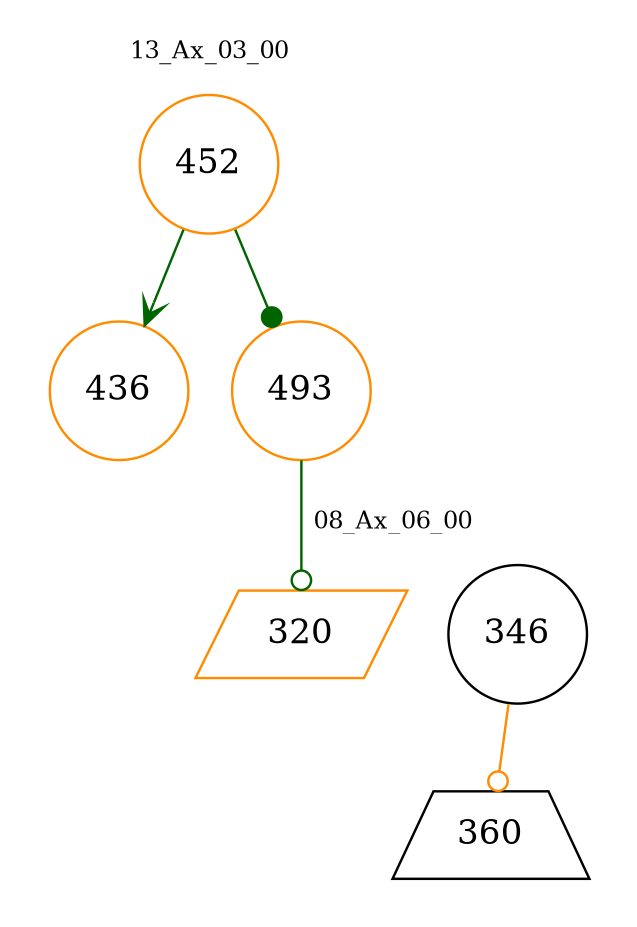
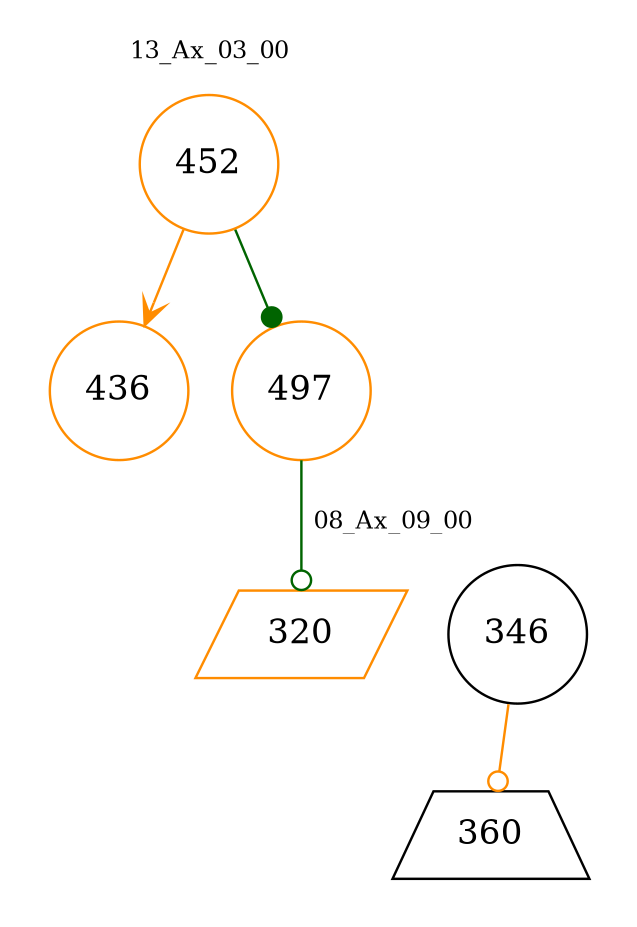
edge "452" -> "436": color darkgreen -> darkorange
node "493": label "493" -> "497"
cluster "08_Ax_06_00": label "08_Ax_06_00" -> "08_Ax_09_00"
